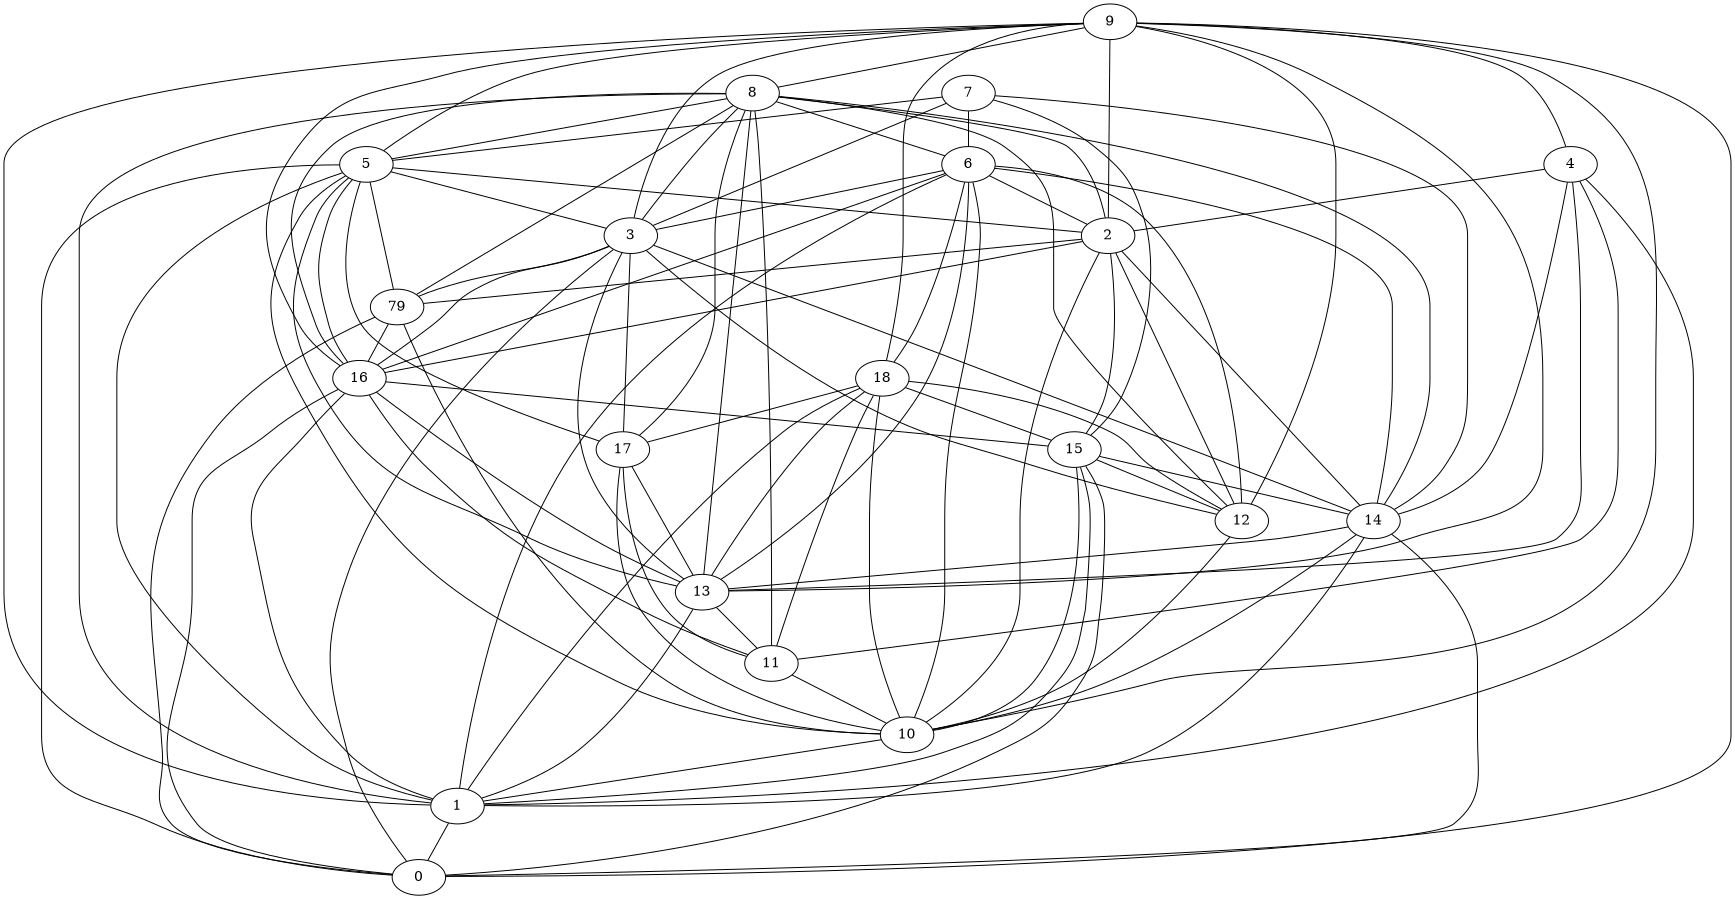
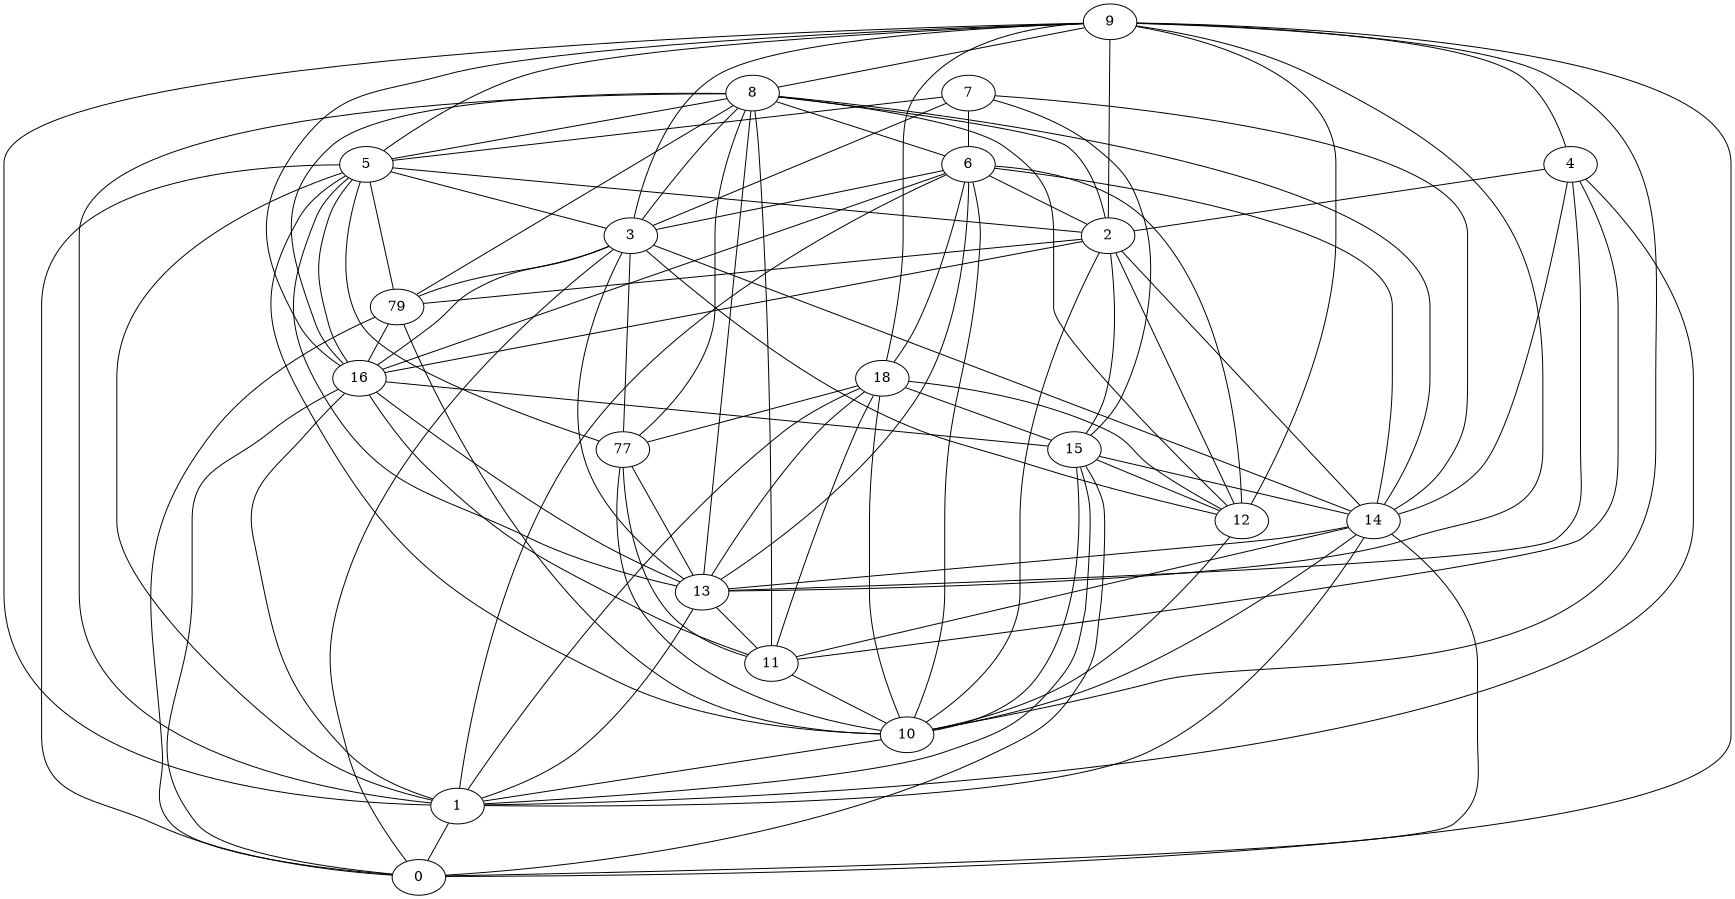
node "17": label "17" -> "77"
edge "14" -- "11": added
